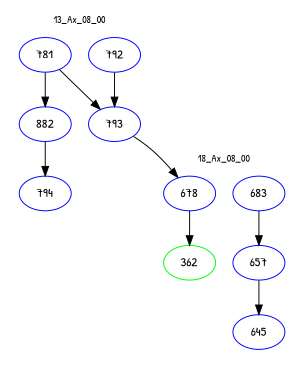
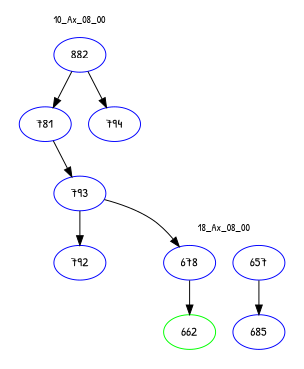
cluster "13_Ax_08_00": label "13_Ax_08_00" -> "10_Ax_08_00"
edge "781" -> "882": reversed
edge "792" -> "793": reversed
node "683": removed
node "362": label "362" -> "662"
node "645": label "645" -> "685"
